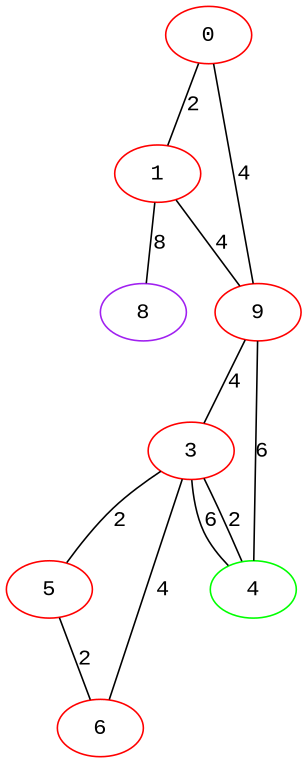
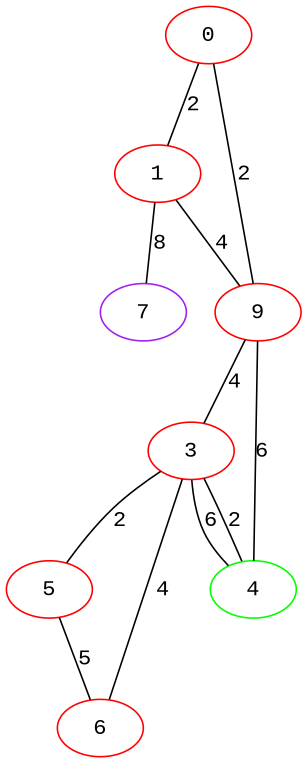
edge "0" -- "9": label "4" -> "2"
node "8": label "8" -> "7"
edge "5" -- "6": label "2" -> "5"
